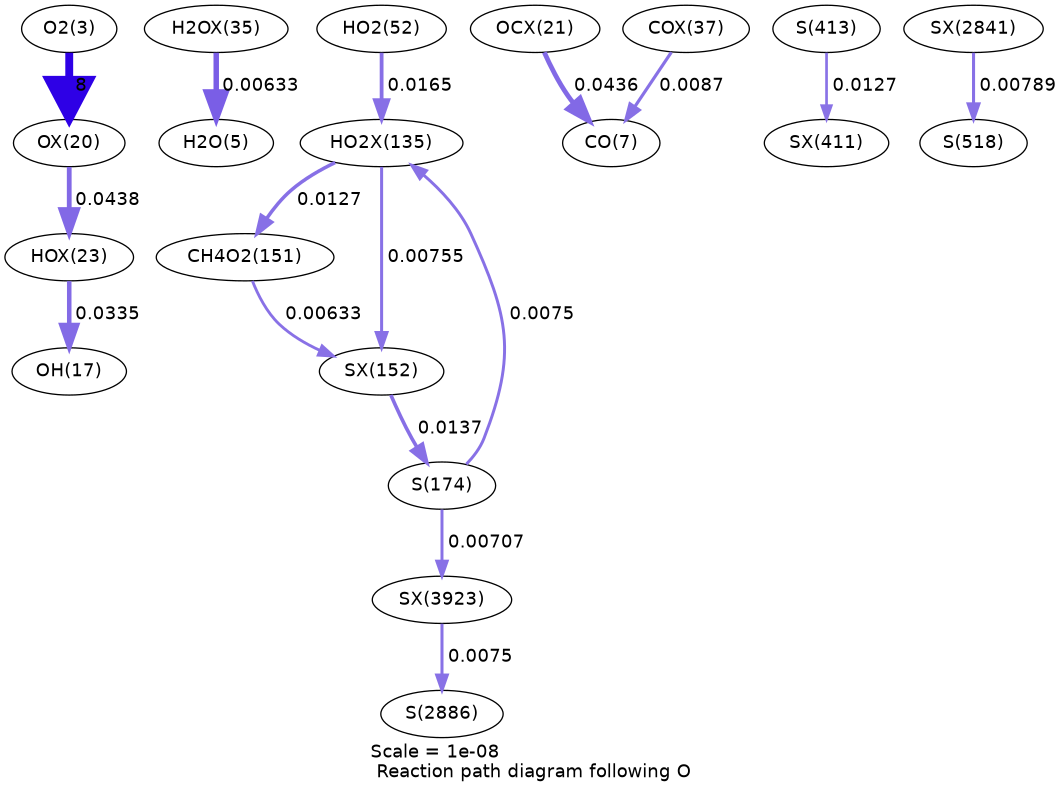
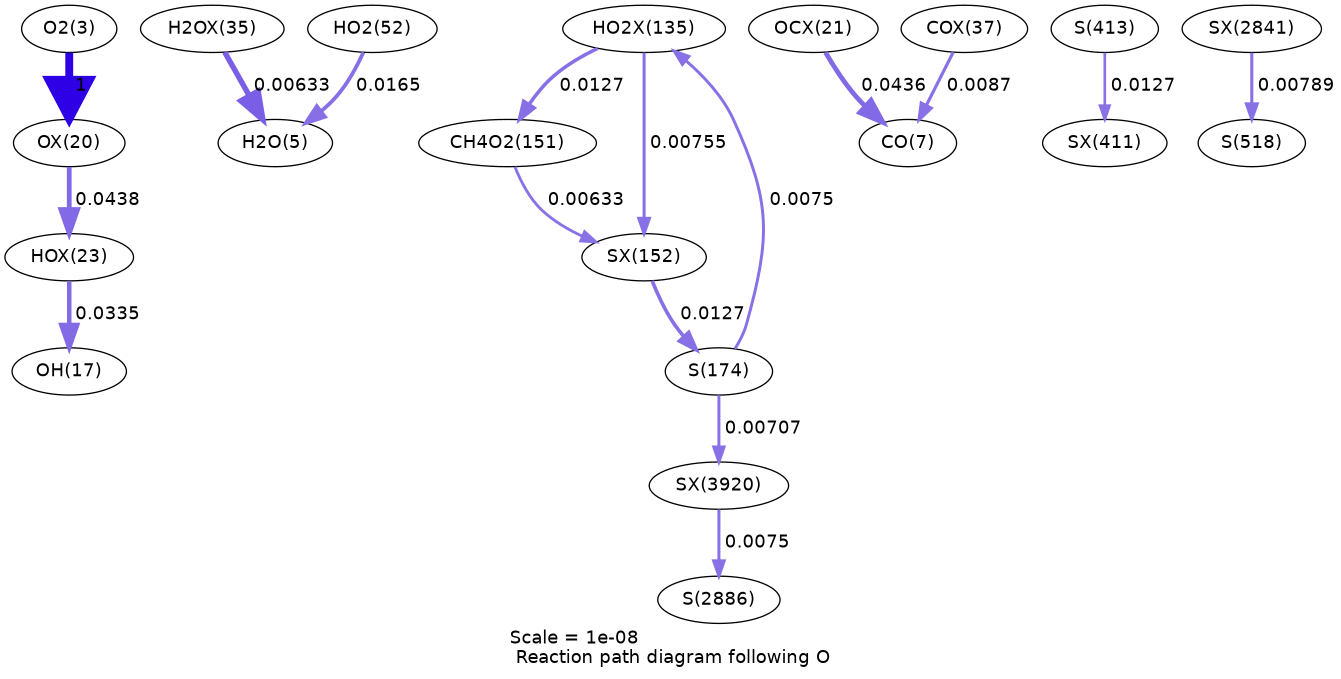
edge "HO2(52)" -> "HO2X(135)": now "HO2(52)" -> "H2O(5)"
edge "O2(3)" -> "OX(20)": label " 8" -> " 1"
edge "SX(152)" -> "S(174)": label " 0.0137" -> " 0.0127"
node "SX(3923)": label "SX(3923)" -> "SX(3920)"
